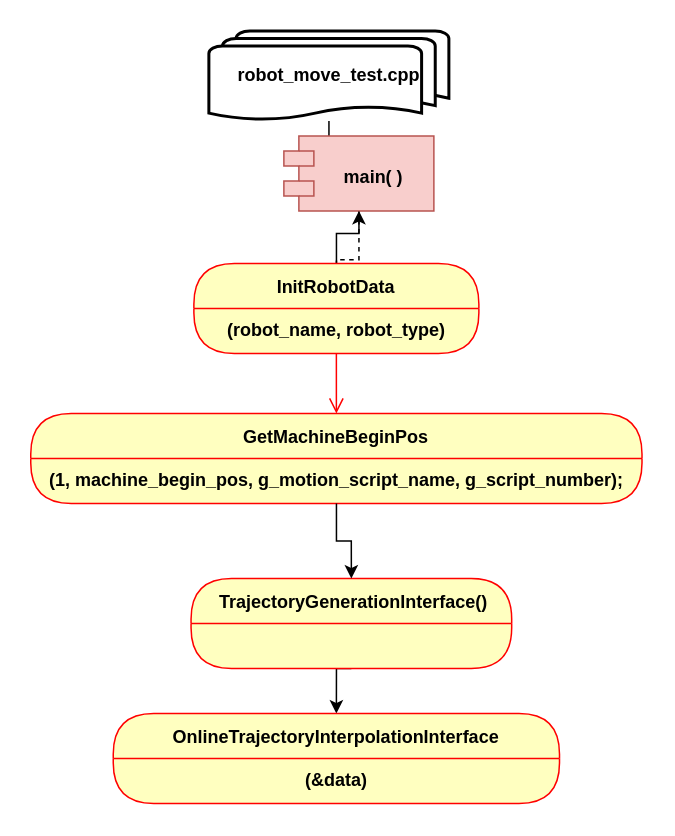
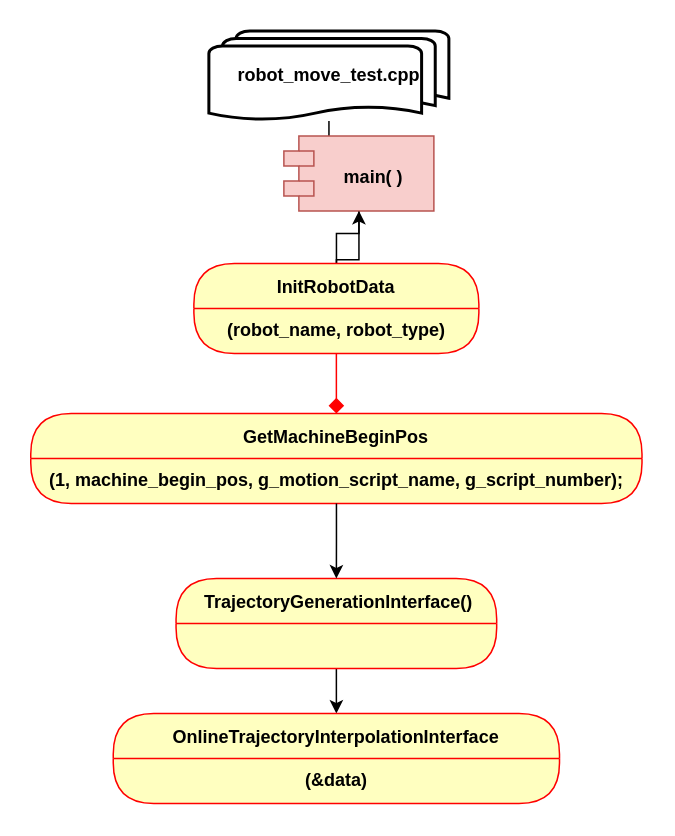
edge "main( )" -> "(robot_name, robot_type)": style dashed -> solid
edge "InitRobotData" -> "GetMachineBeginPos": arrowhead open -> diamond
node "TrajectoryGenerationInterface()": moved (351, 623) -> (336, 623)
